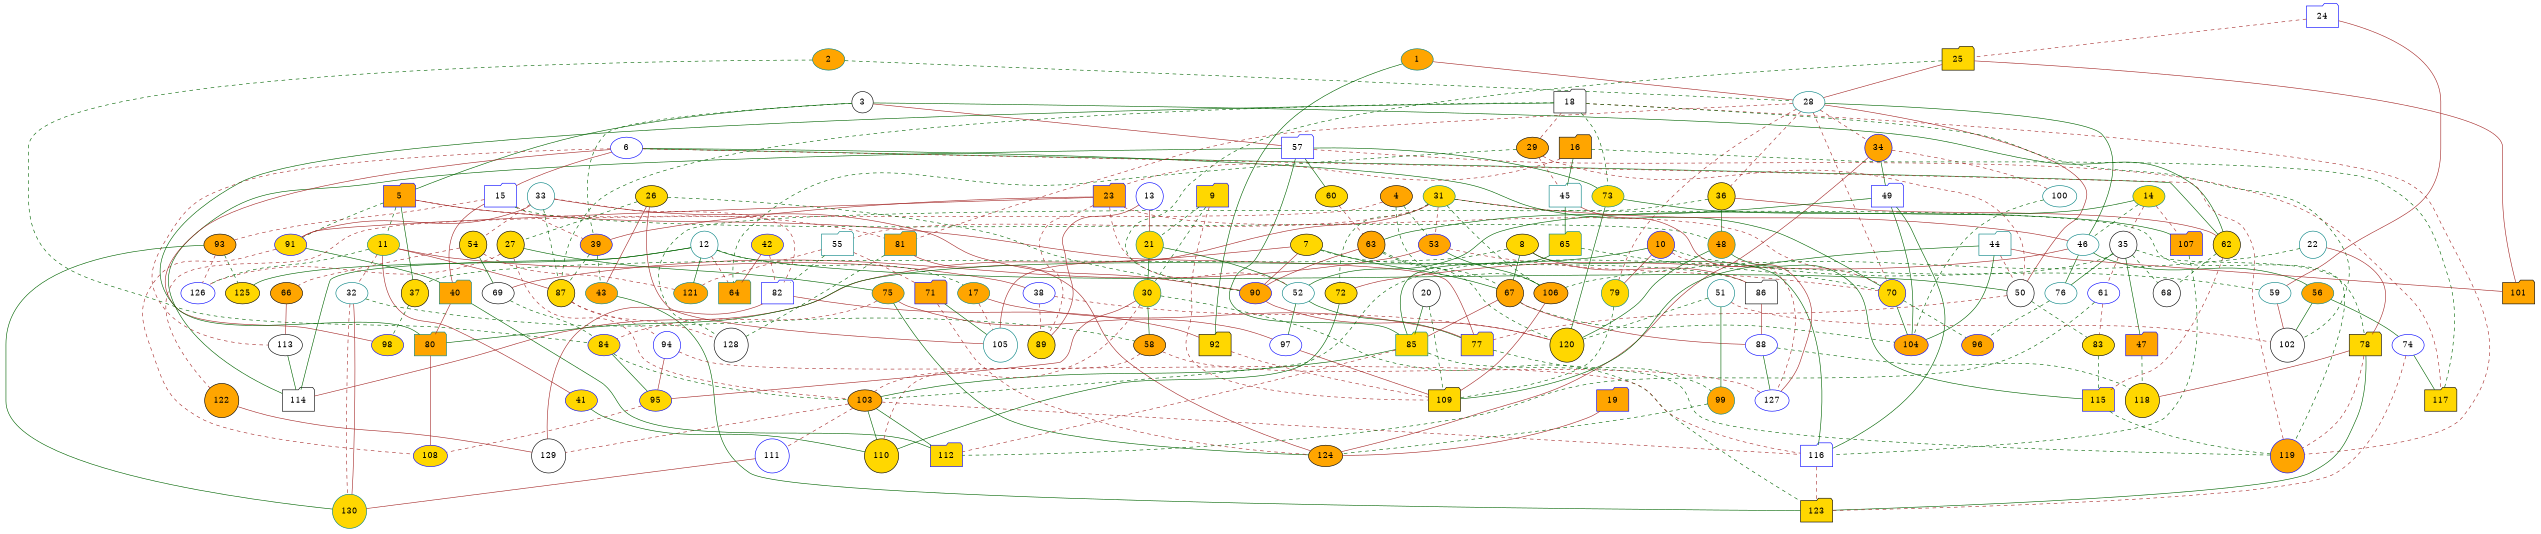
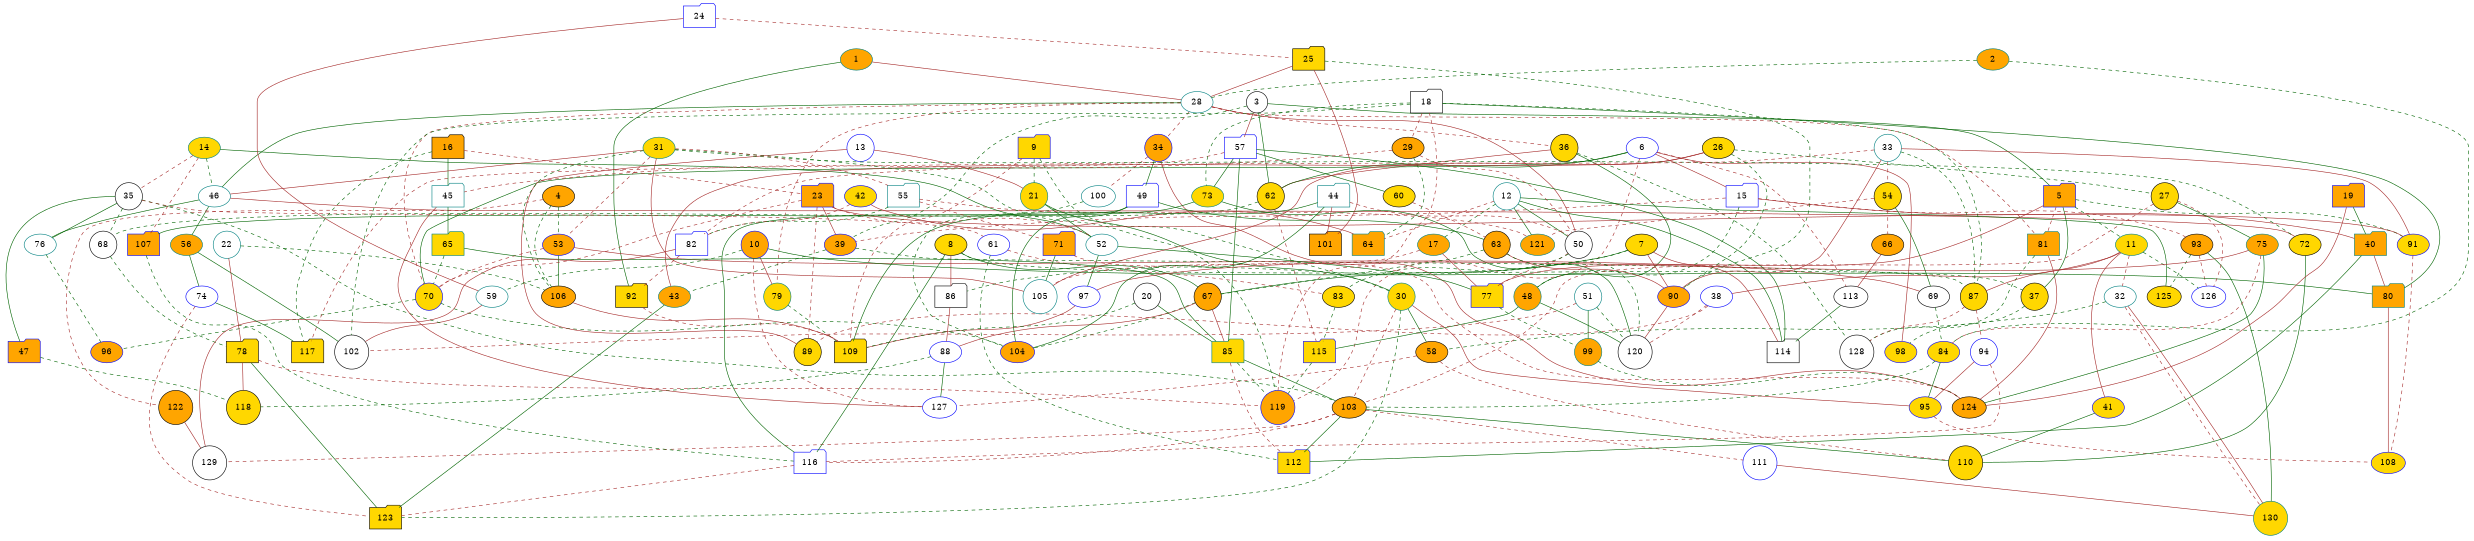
edge "91" -- "40": now "19" -- "40"
edge "35" -- "78": now "68" -- "78"
edge "82" -- "92": style solid -> dashed
edge "70" -- "104": style solid -> dashed
node "120": fillcolor gold -> white
